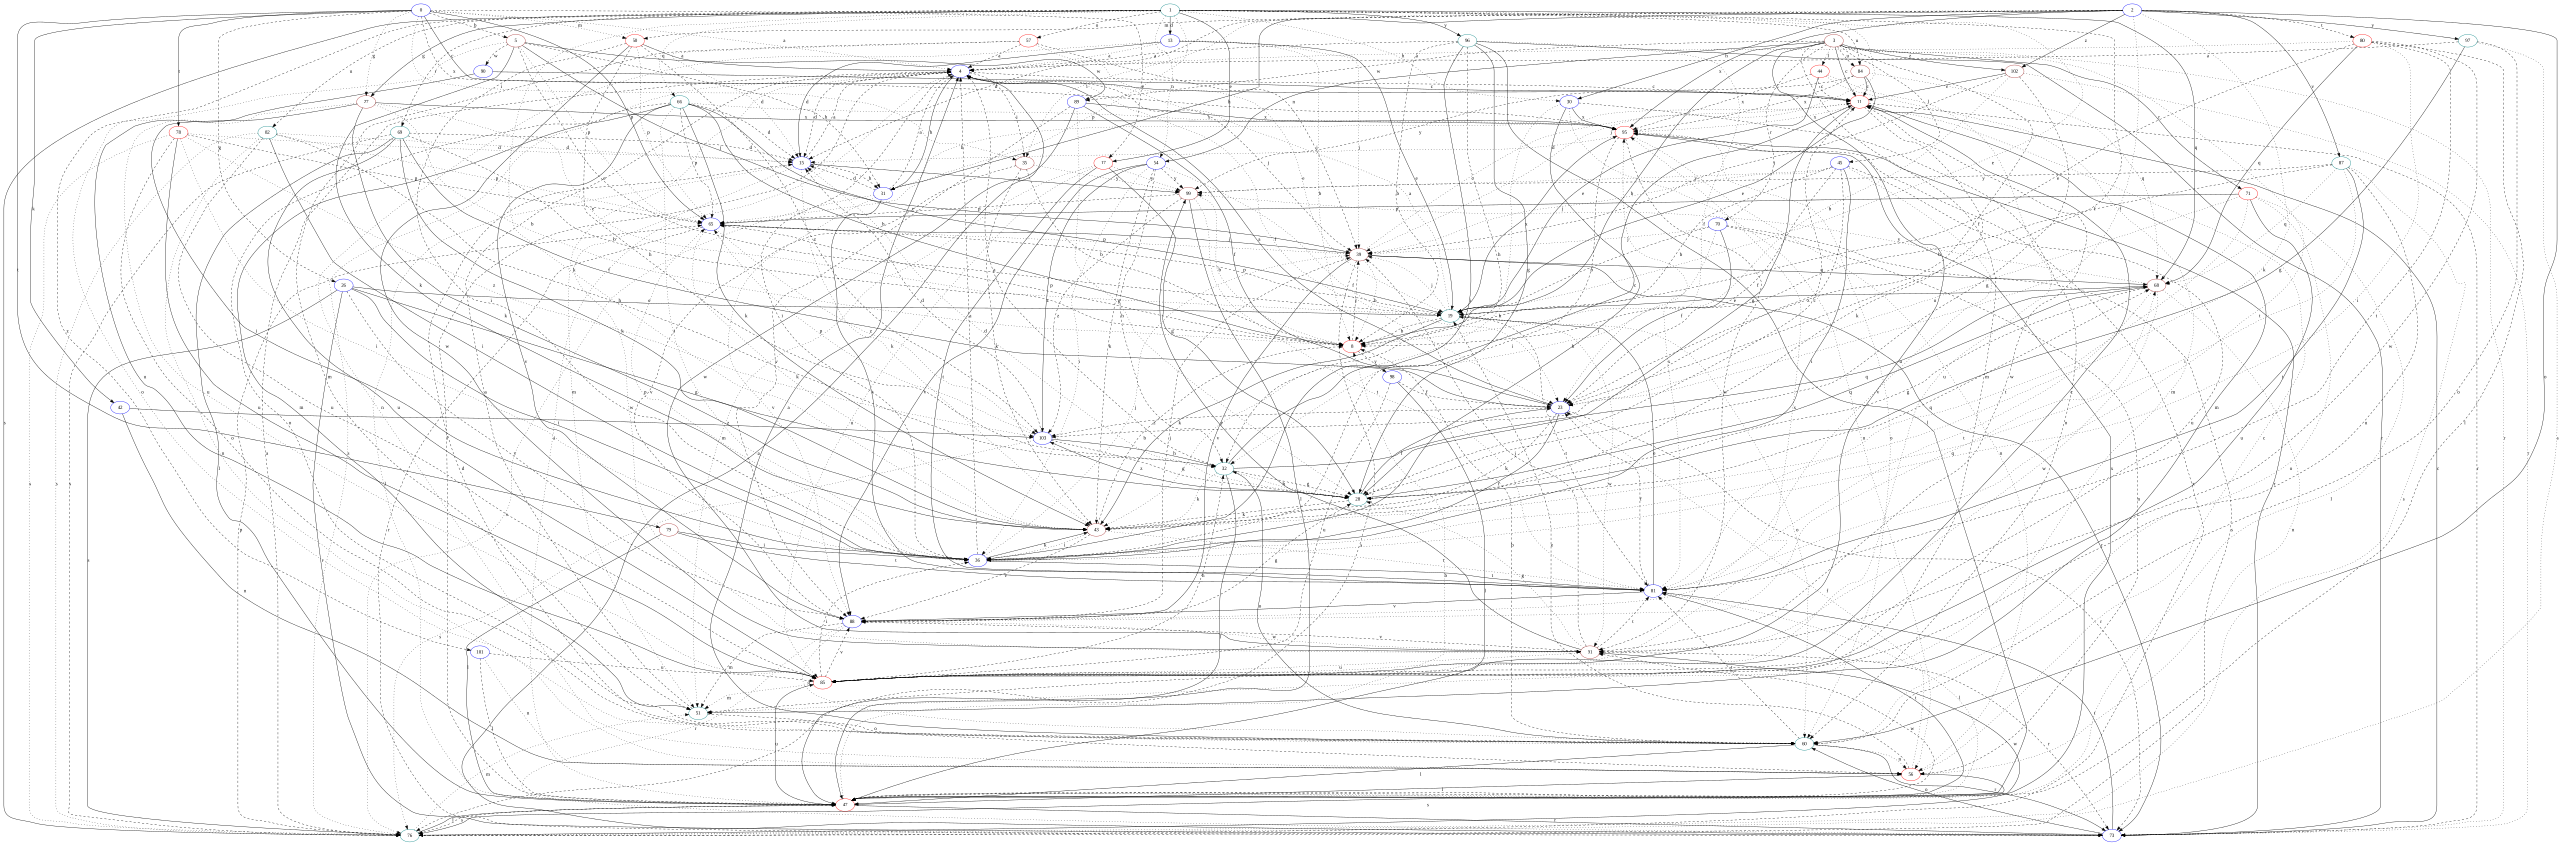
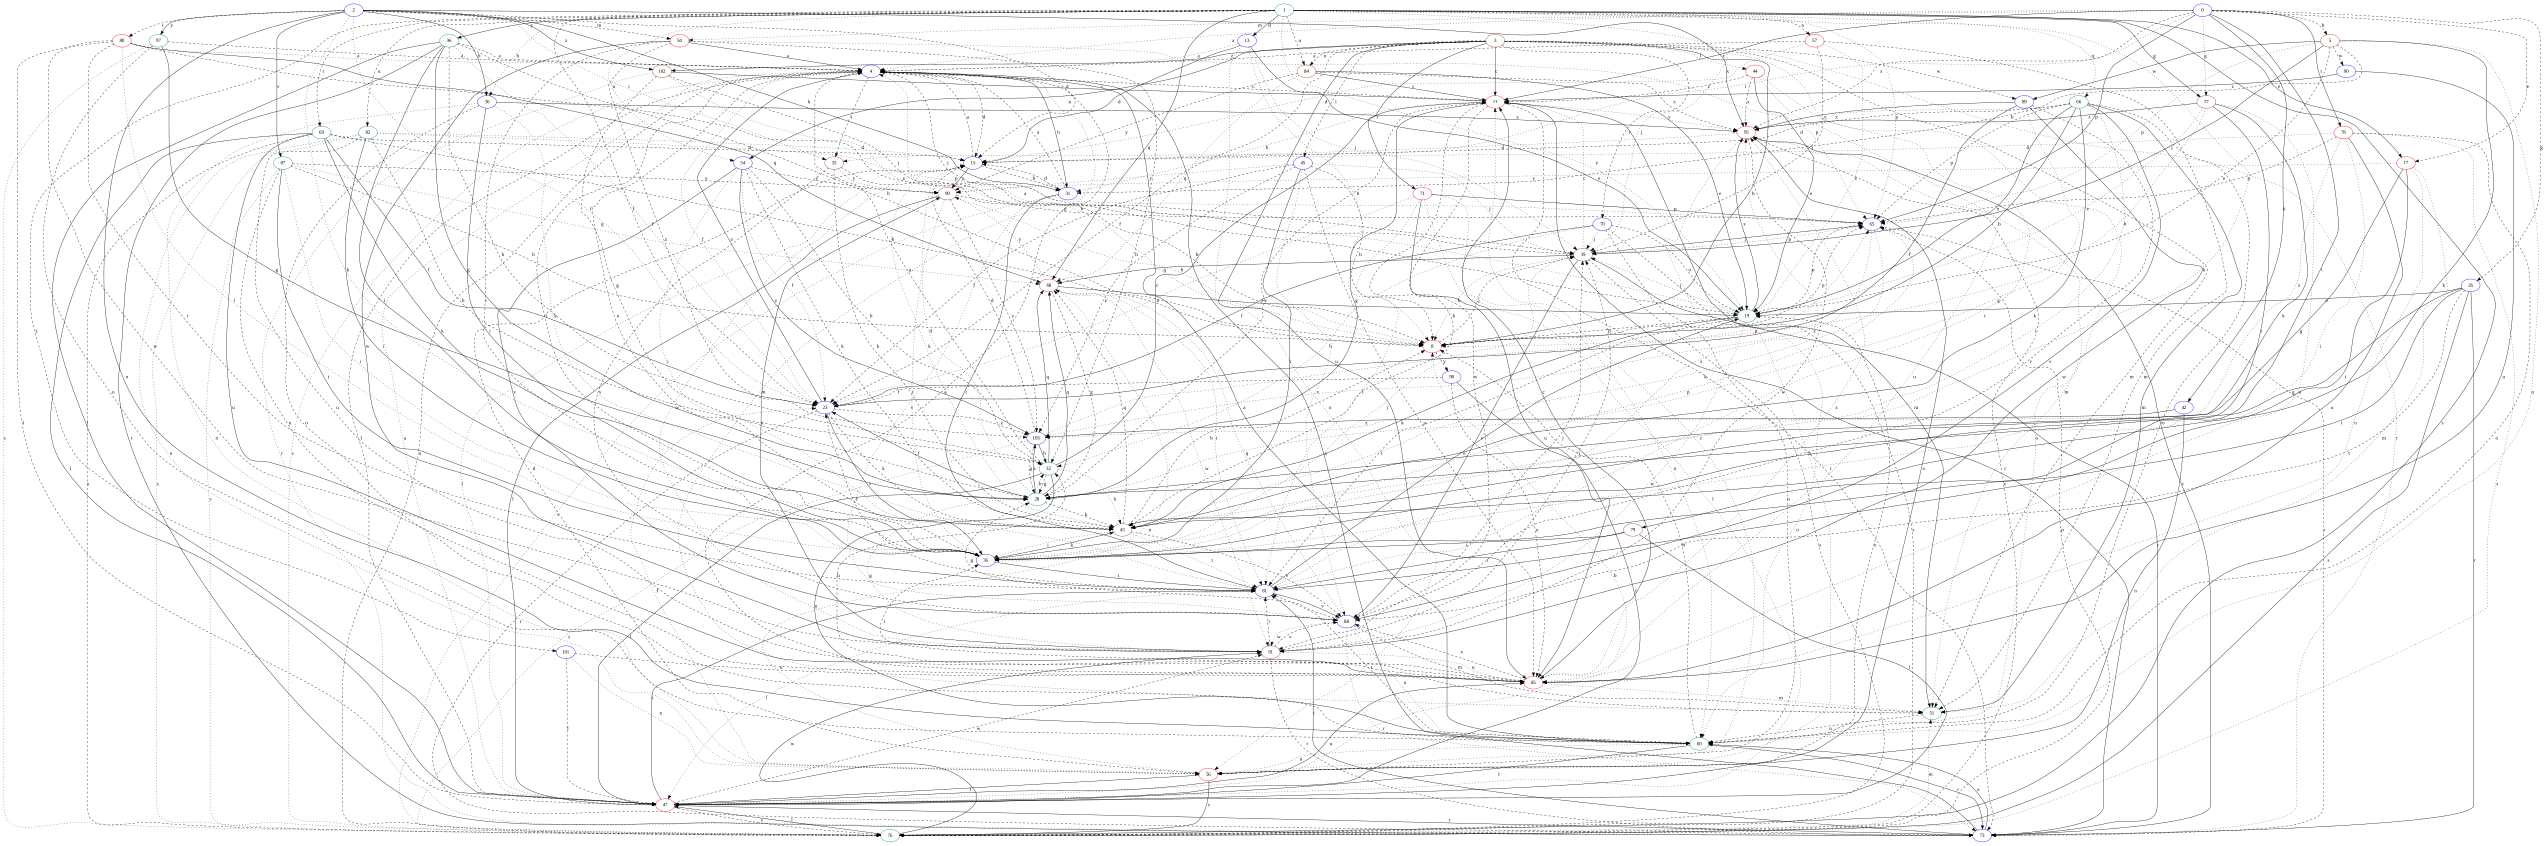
edge "95" -> "36": removed, label "i"
